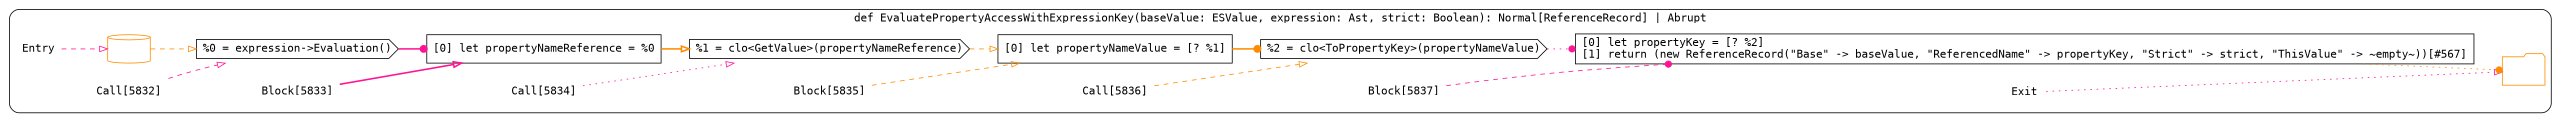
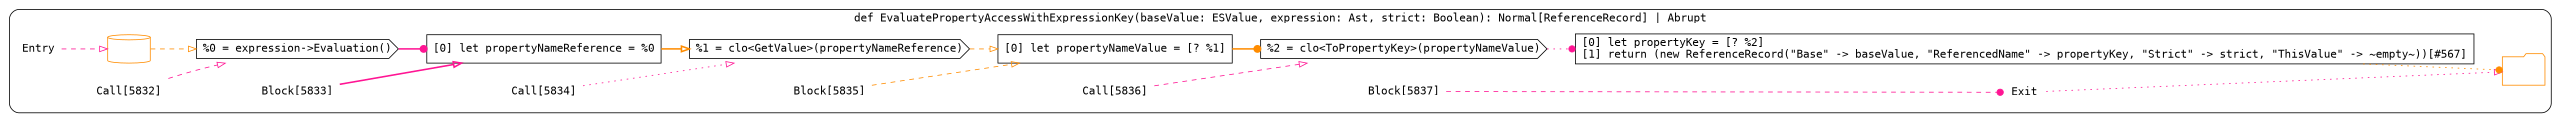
edge "Block[5837]" -> "[0] let propertyKey = [? %2]": now "Block[5837]" -> "Exit"
edge "Call[5836]" -> "%2 = clo<ToPropertyKey>(propertyNameValue)": color darkorange -> deeppink
